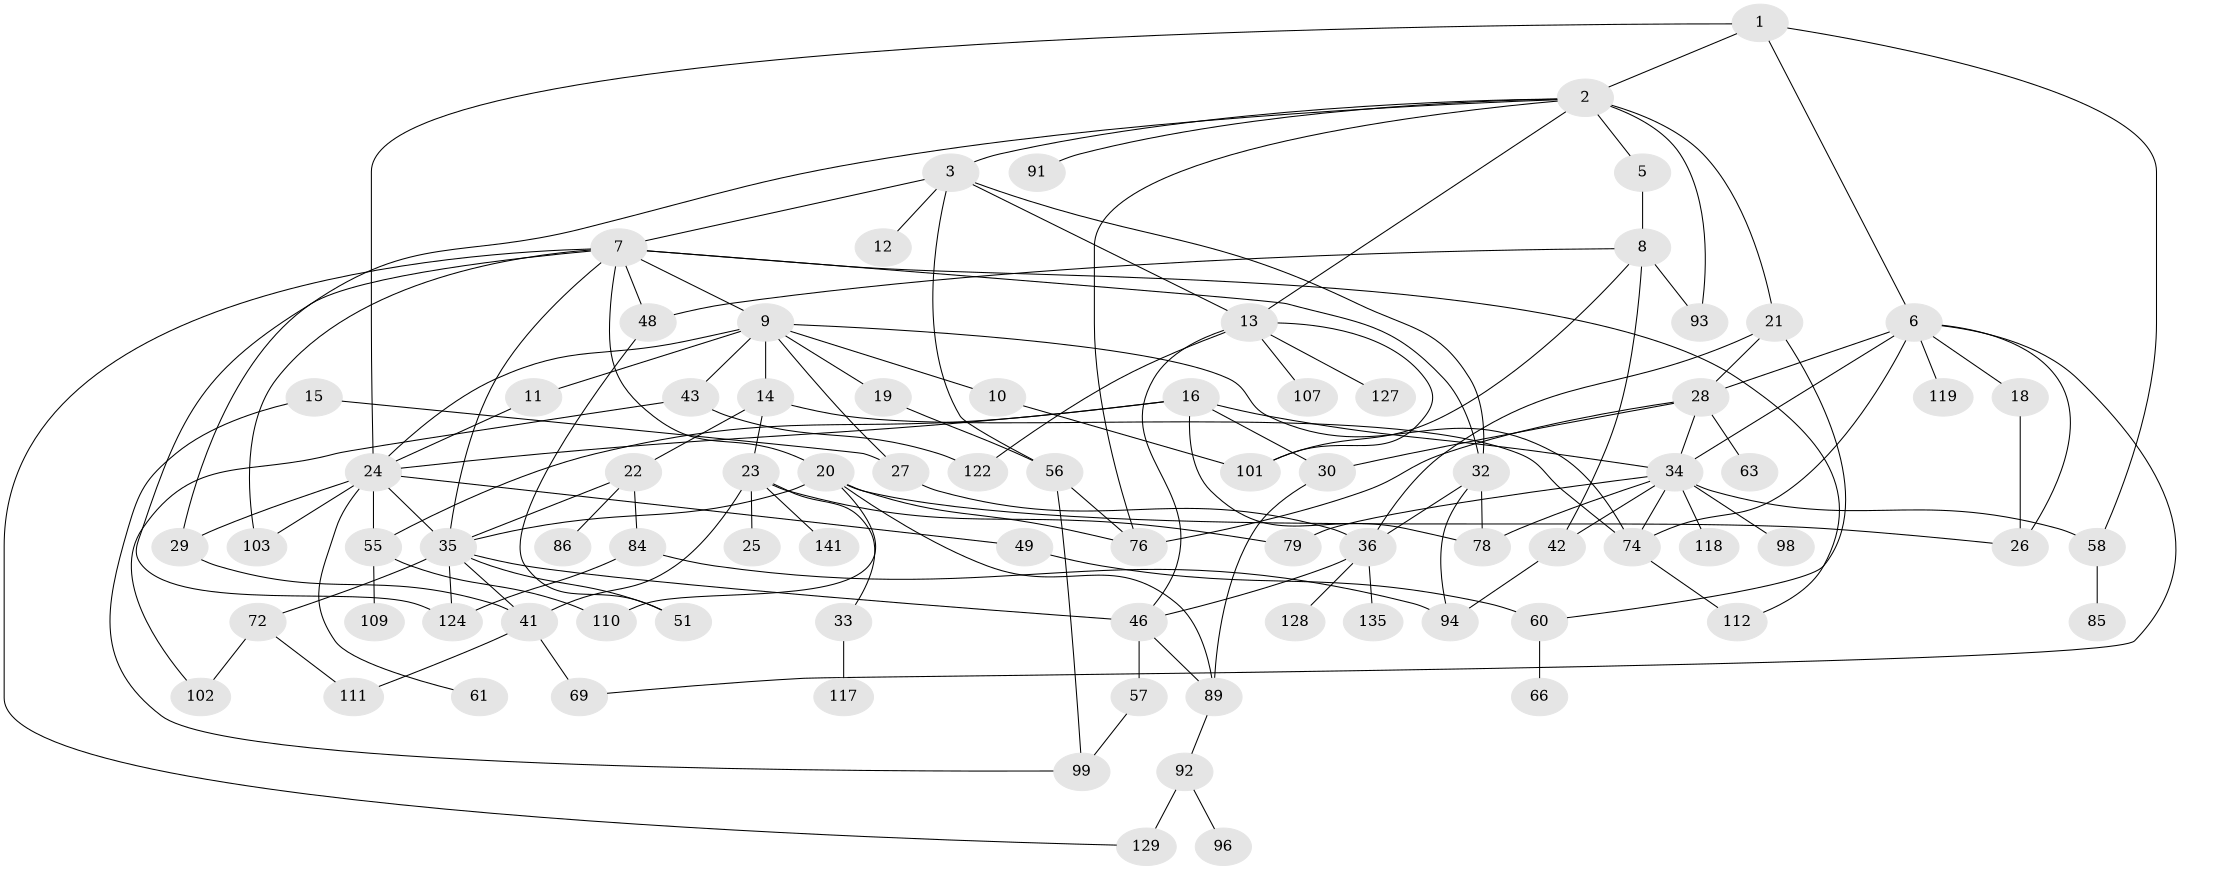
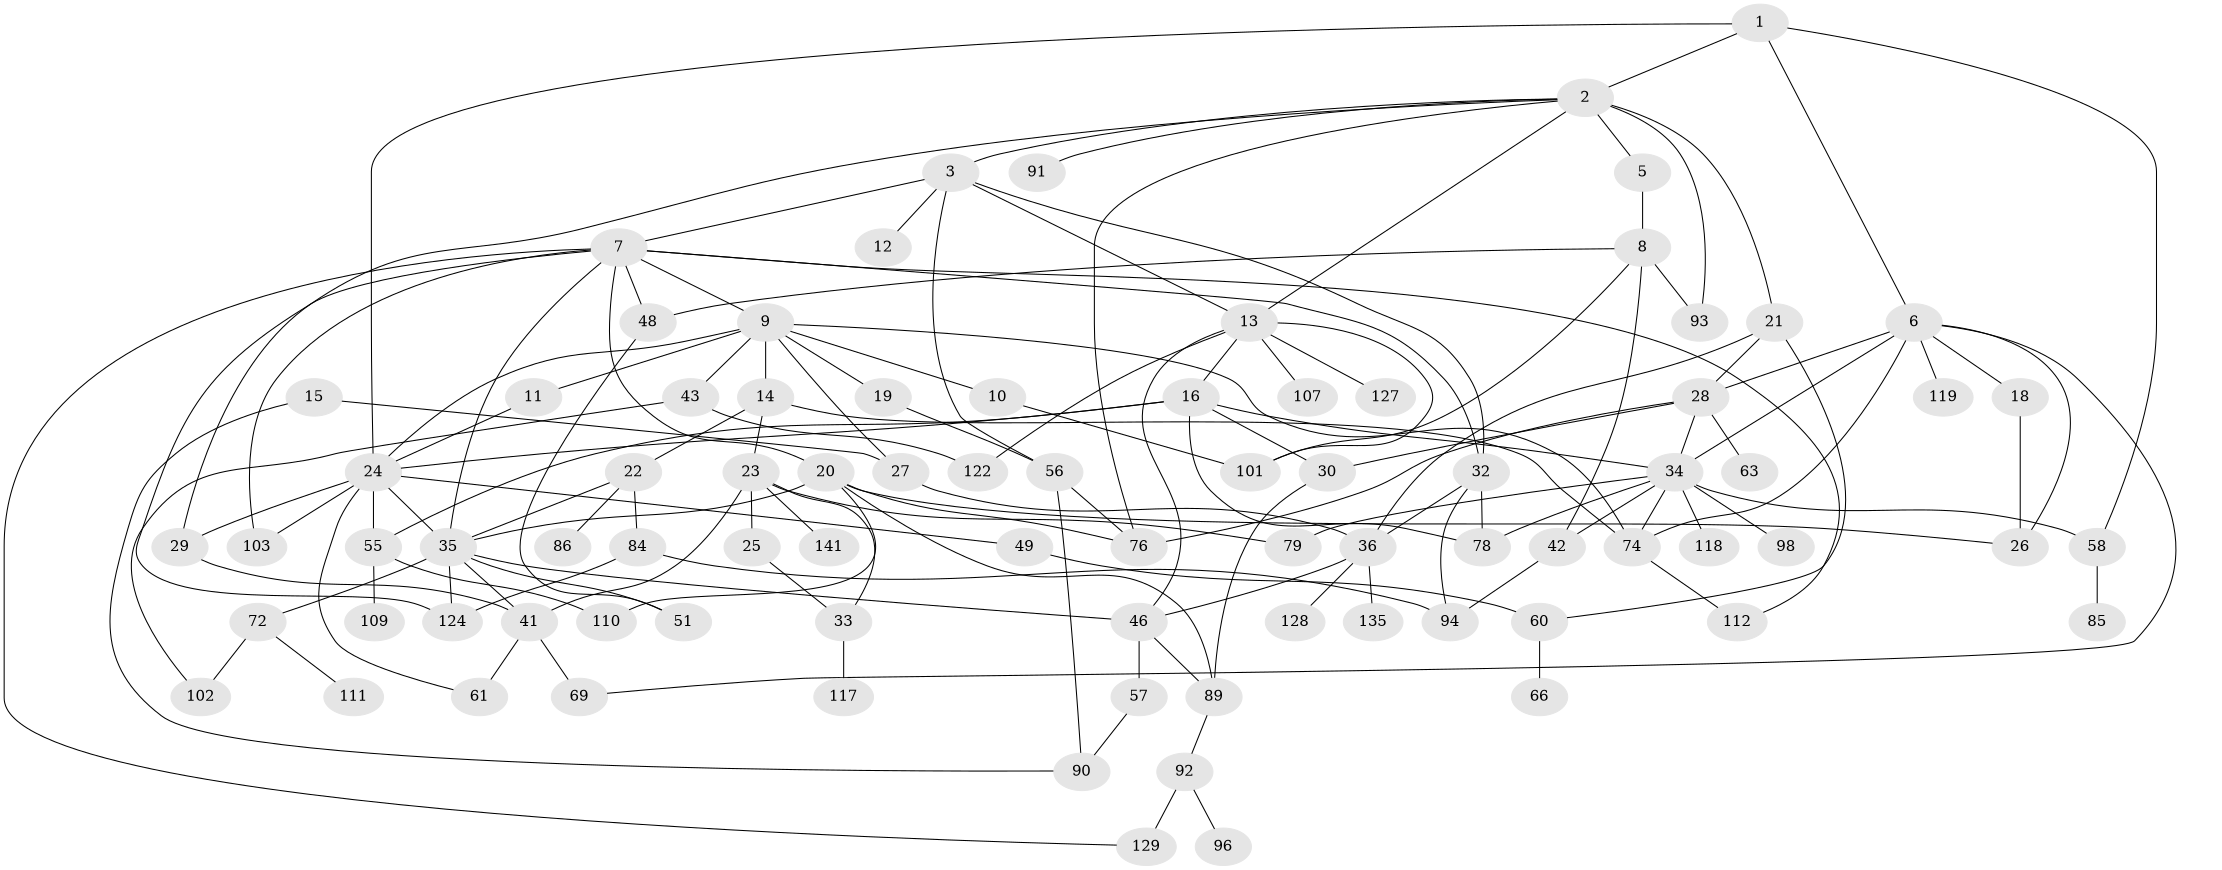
edge "13" -- "16": added
edge "25" -- "33": added
edge "41" -- "111": now "41" -- "61"
node "99": label "99" -> "90"
